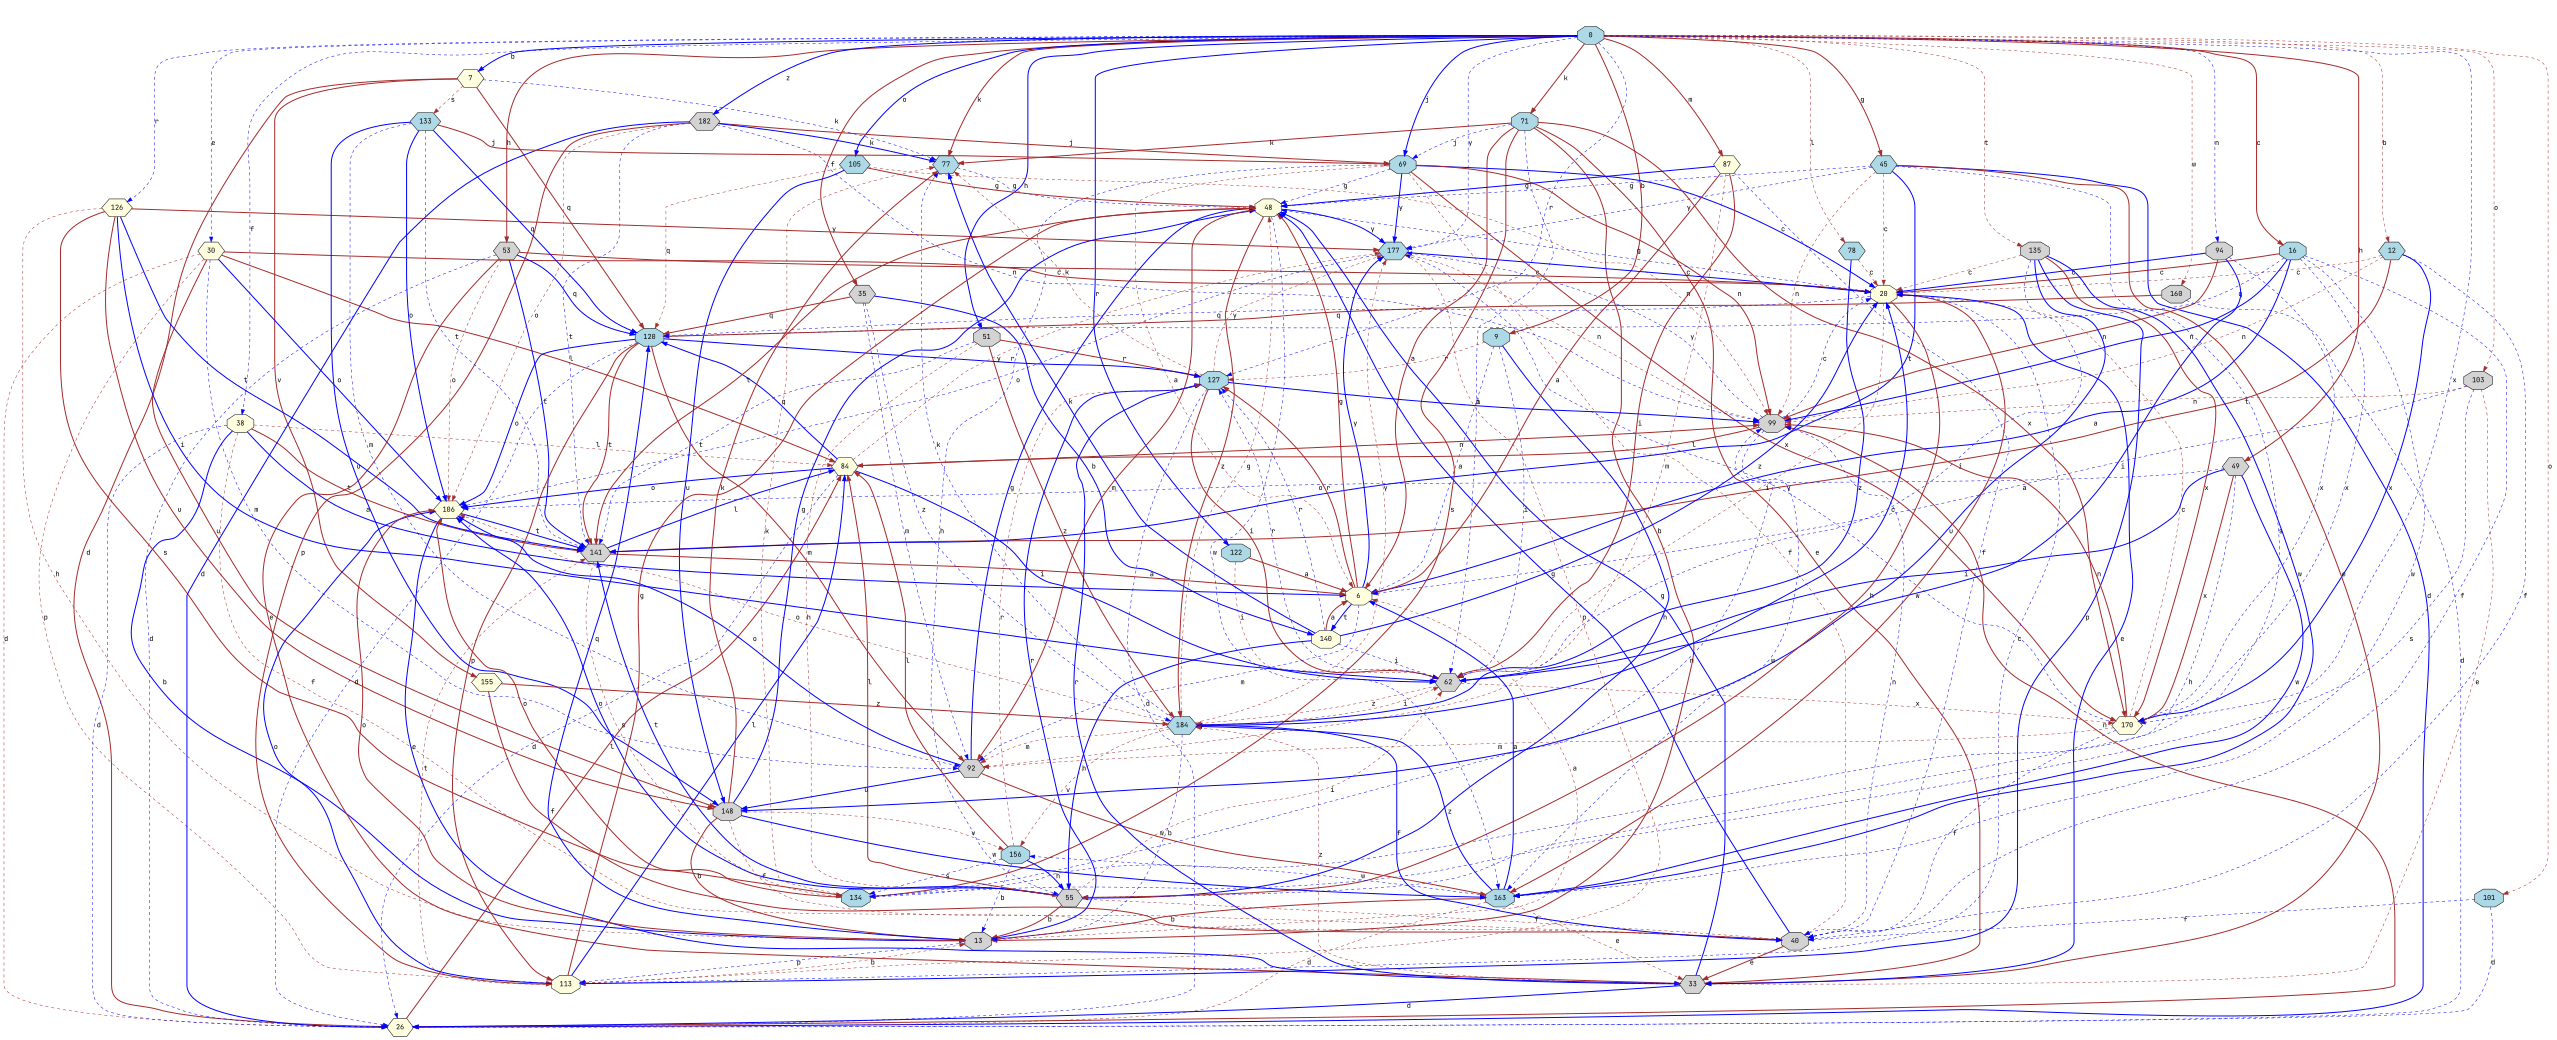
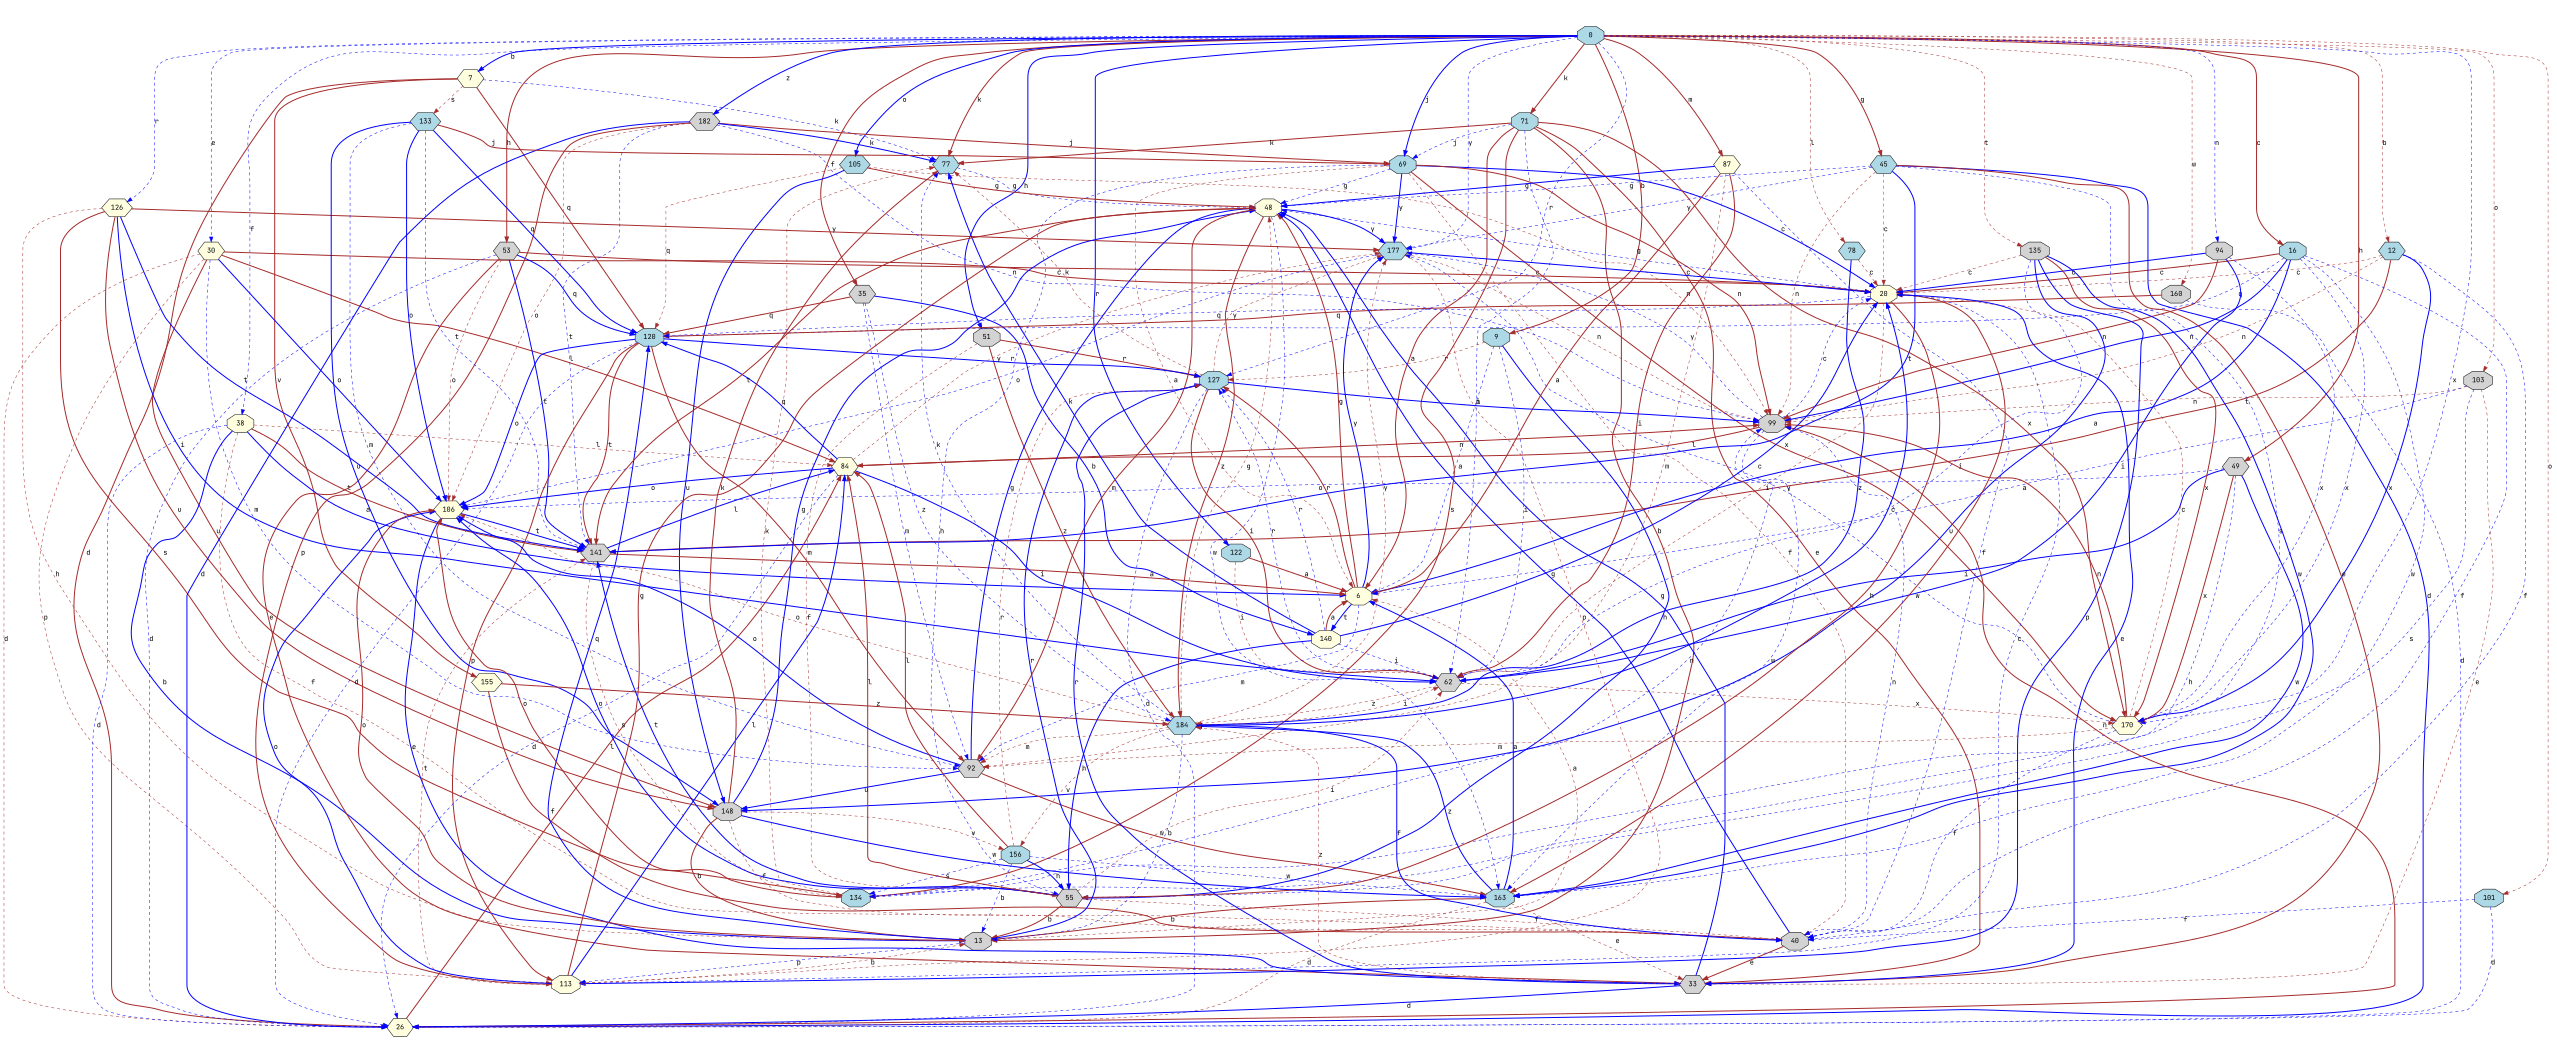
edge "51" -> "141": removed, label "t"
edge "140" -> "20": label "z" -> "c"
edge "51" -> "55": label "h" -> "f"
edge "163" -> "156": reversed
